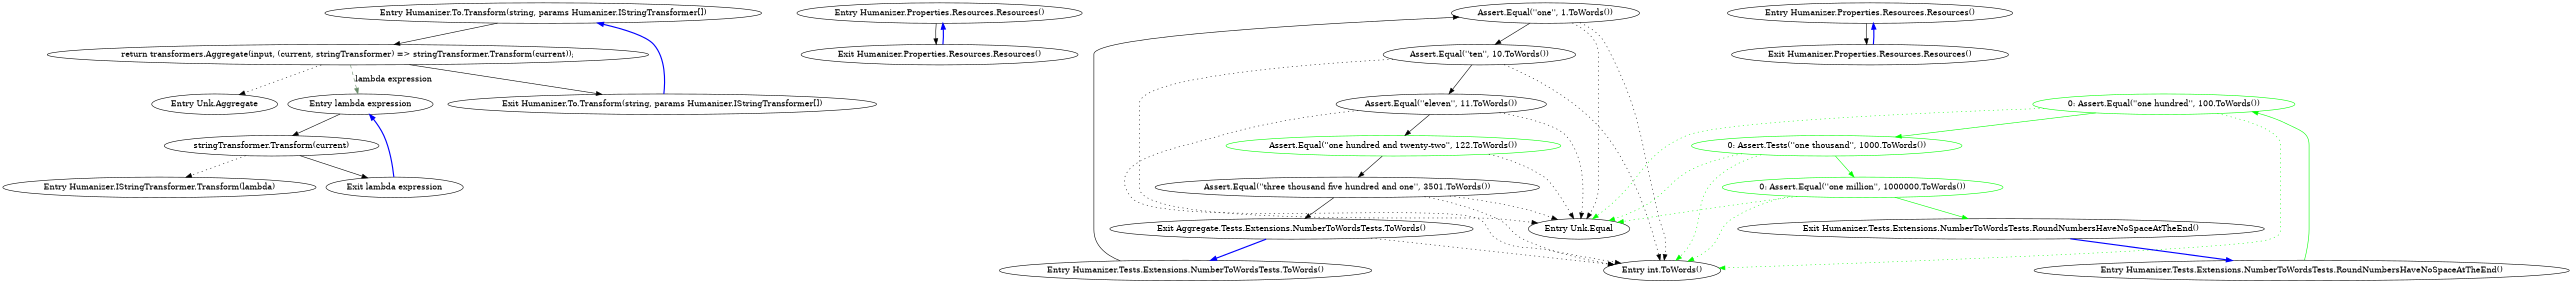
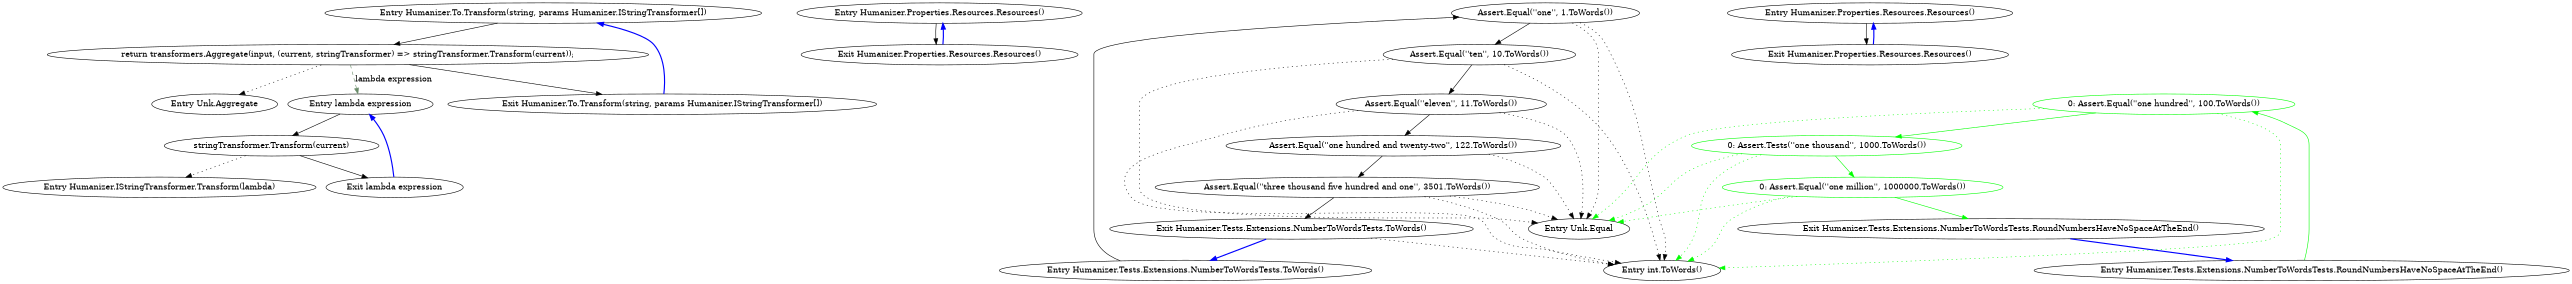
node "Assert.Equal(''one hundred and twenty-two'', 122.ToWords())": color green -> black
node "Exit Aggregate.Tests.Extensions.NumberToWordsTests.ToWords()": label "Exit Aggregate.Tests.Extensions.NumberToWordsTests.ToWords()" -> "Exit Humanizer.Tests.Extensions.NumberToWordsTests.ToWords()"
